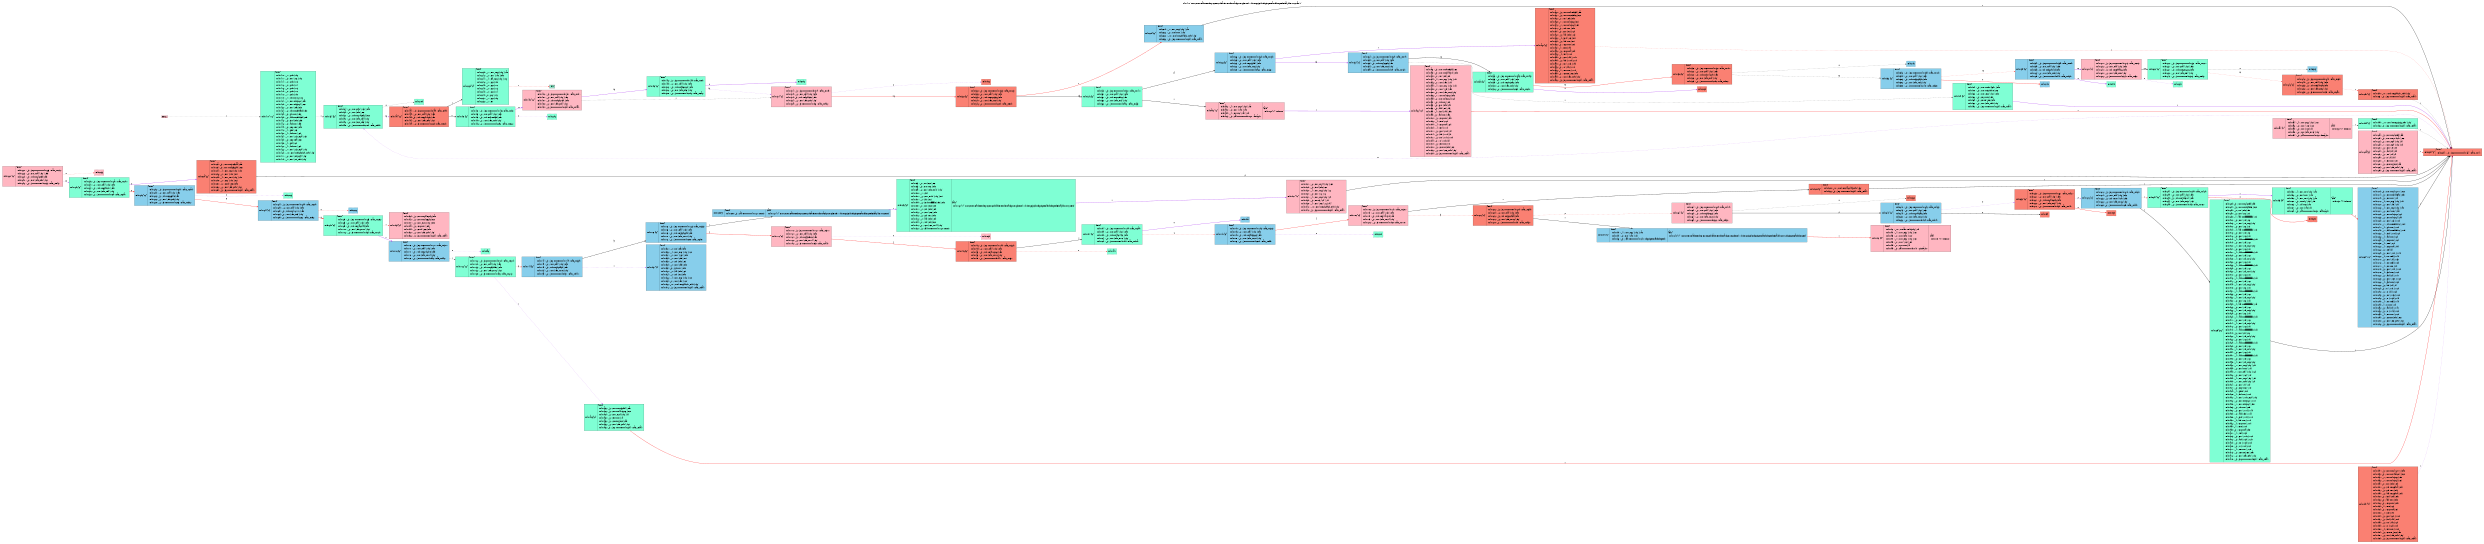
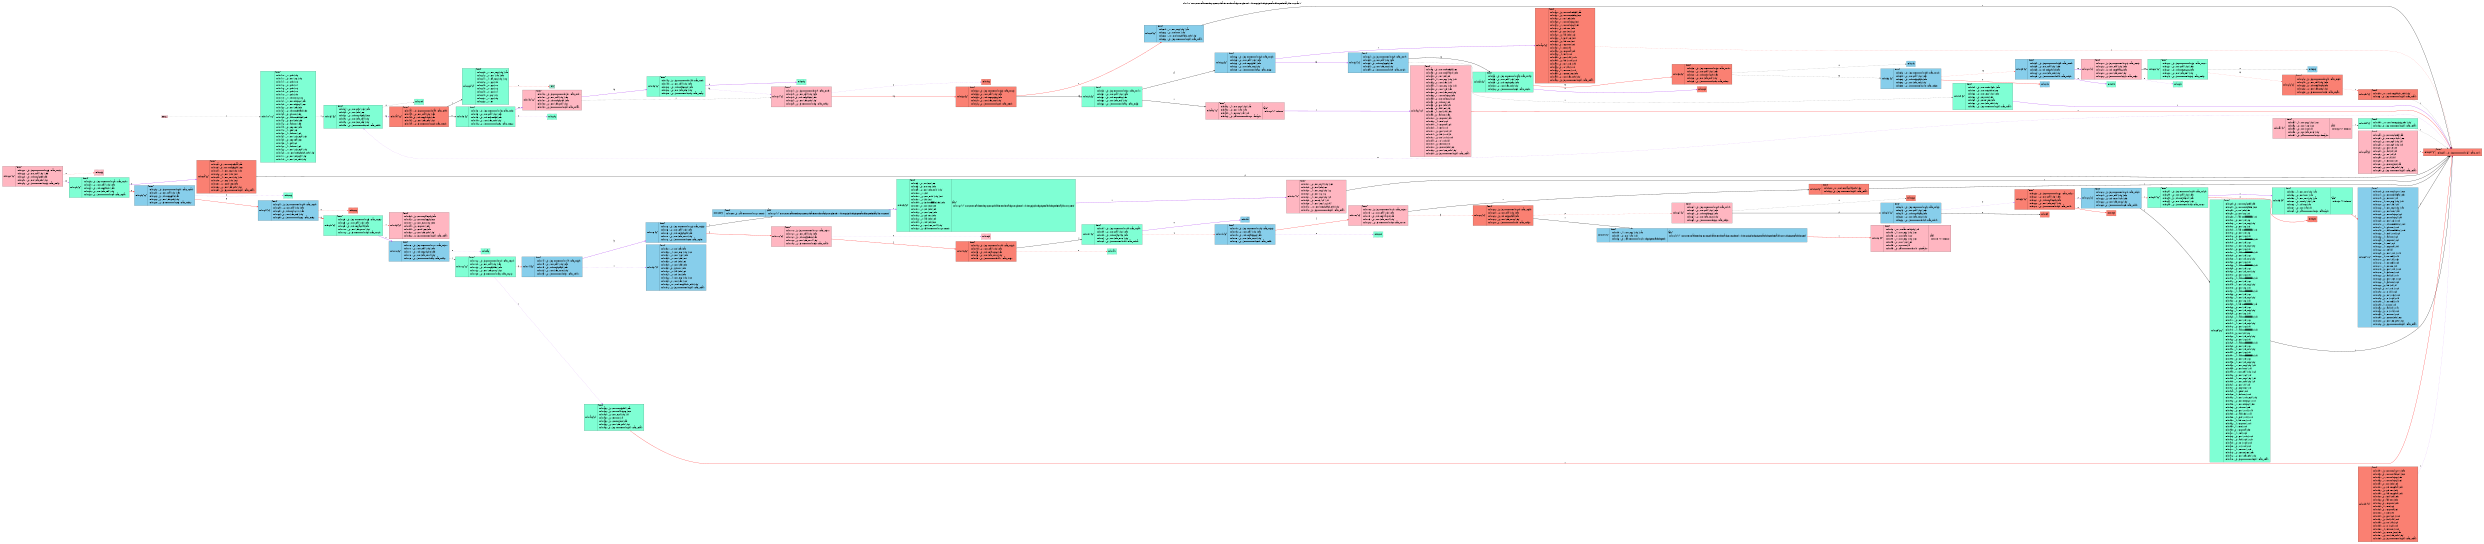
node "0x4022c8": fillcolor skyblue -> salmon
edge "0x401744 [28]" -> "0x401760 [28]": color black -> purple
